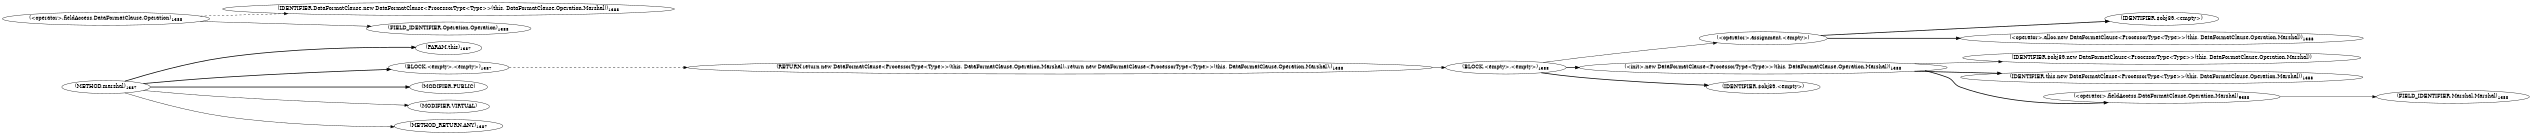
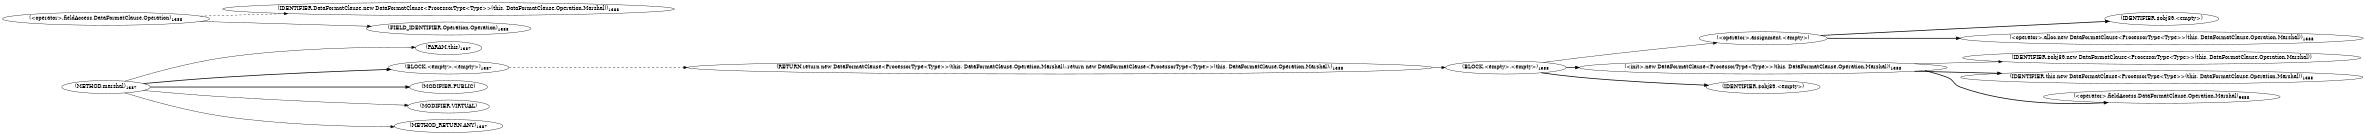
edge "(METHOD,marshal)" -> "(PARAM,this)": style bold -> solid
node "(FIELD_IDENTIFIER,Marshal,Marshal)": removed
